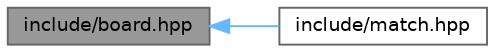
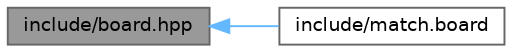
node "include/match.hpp": label "include/match.hpp" -> "include/match.board"
